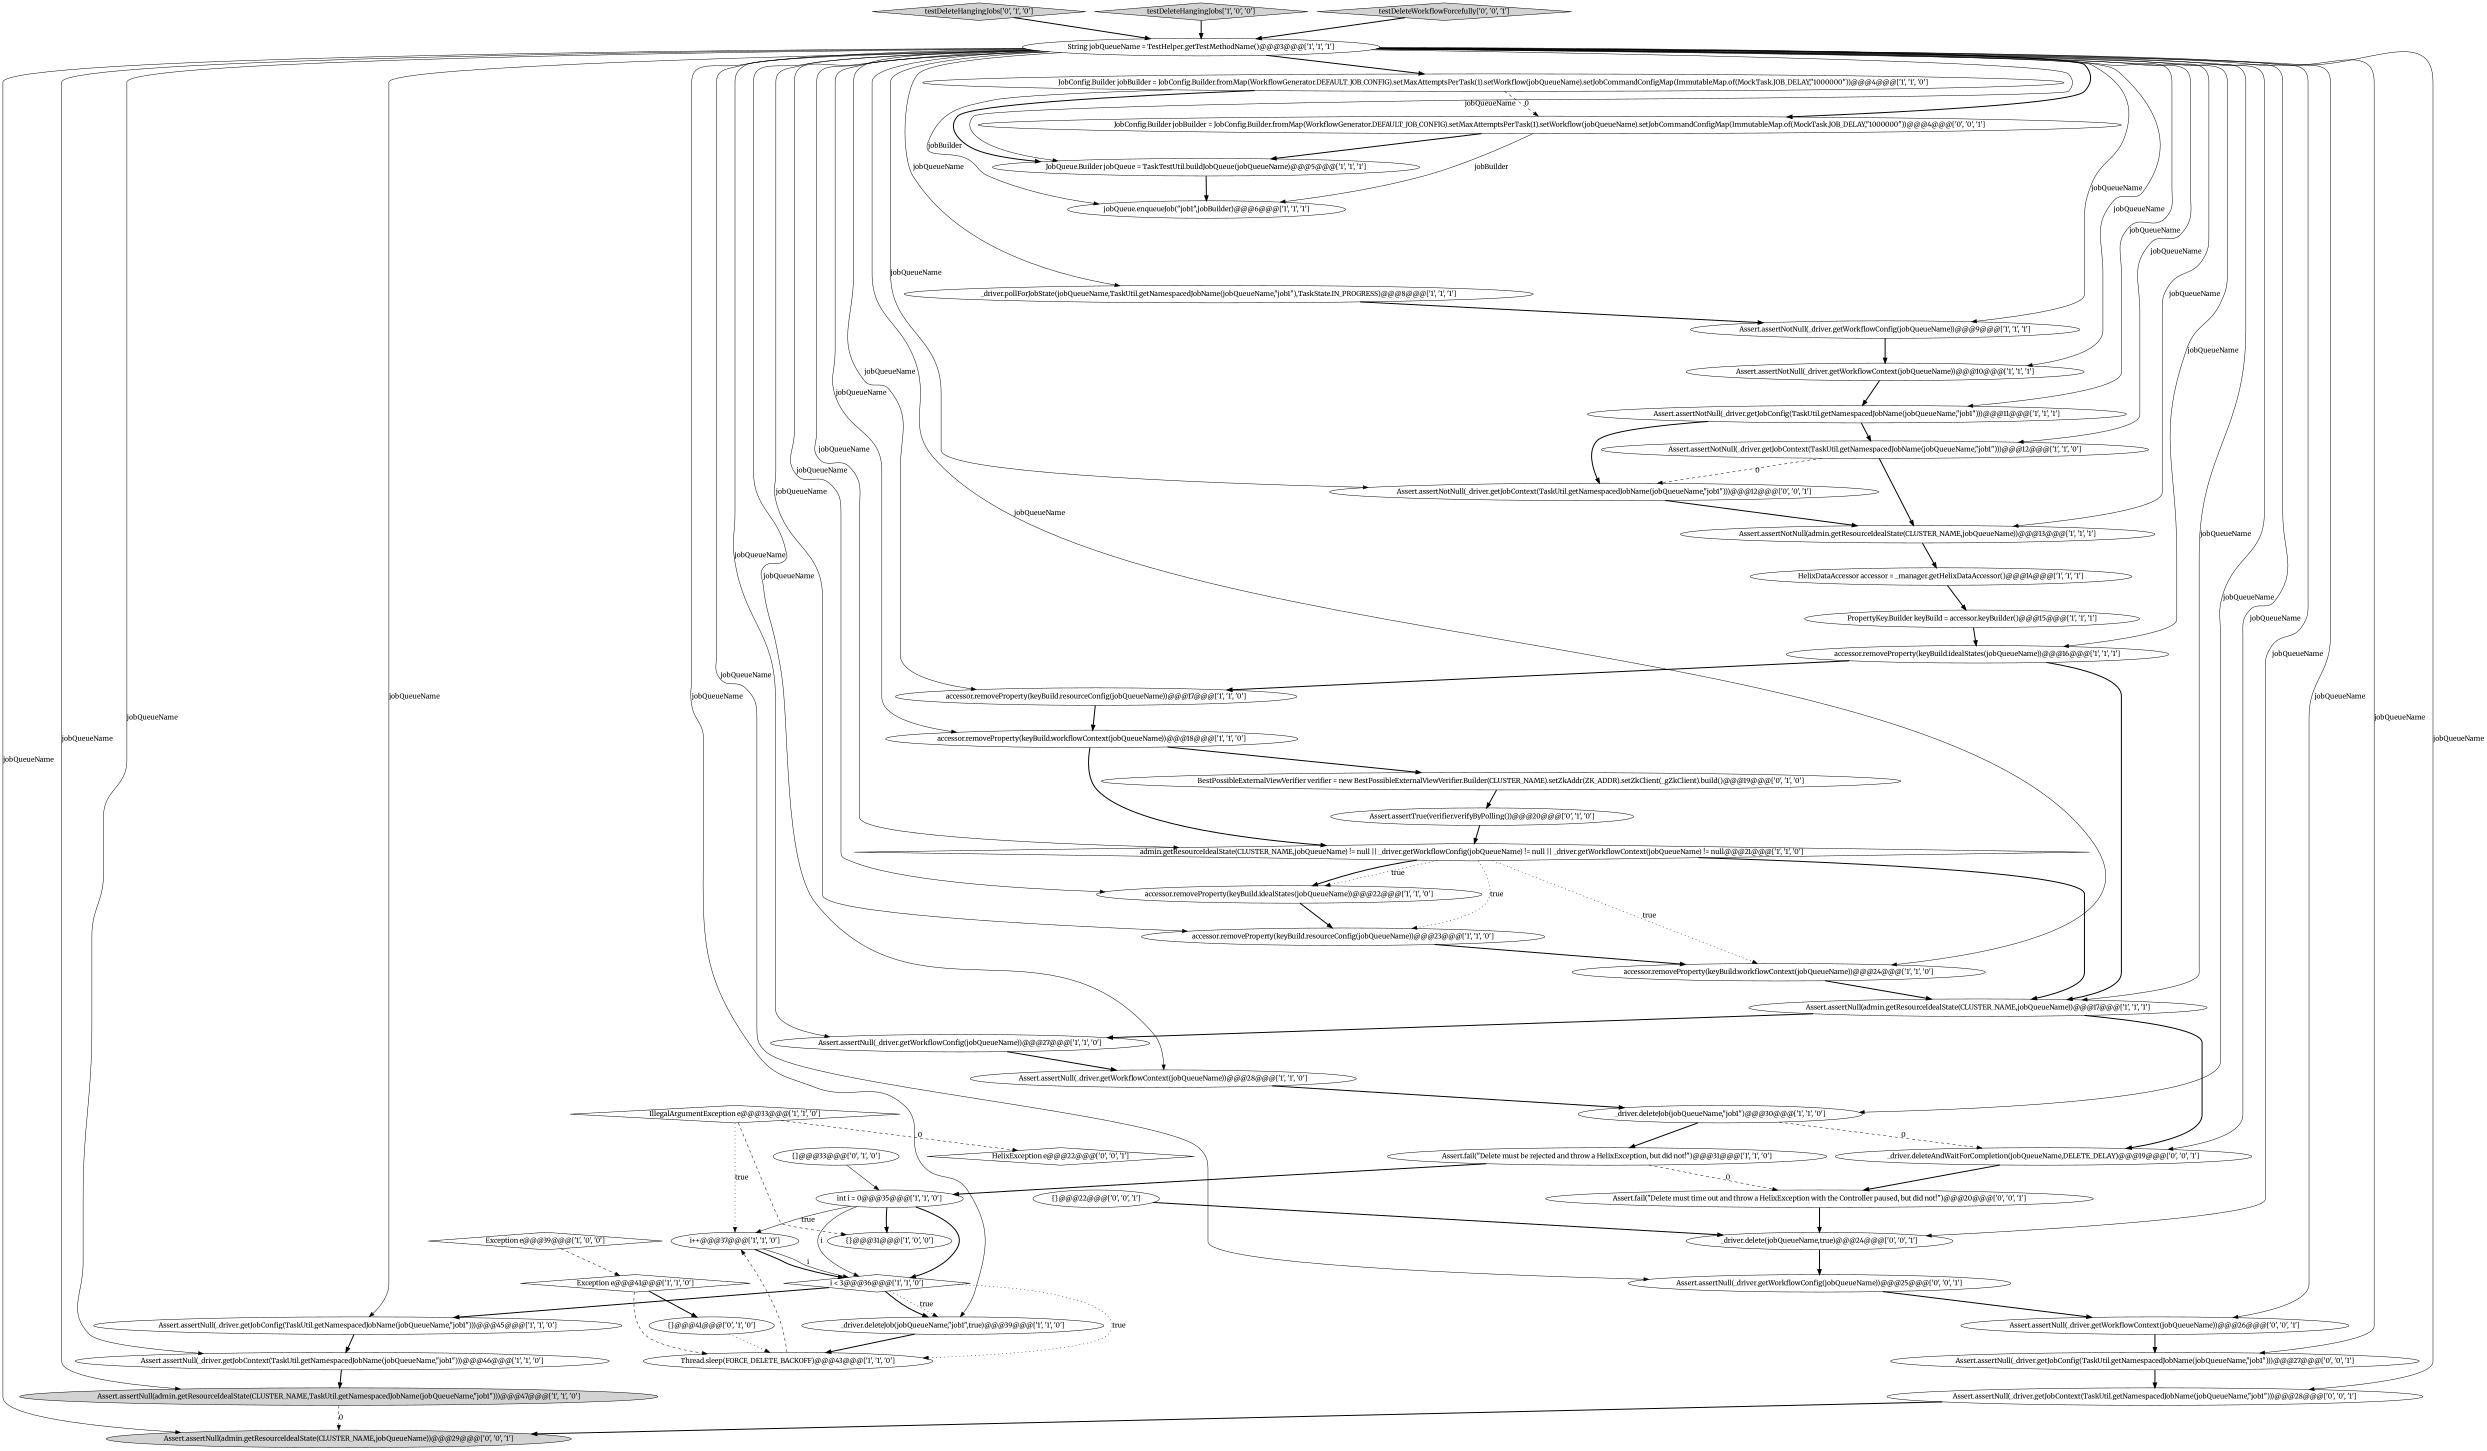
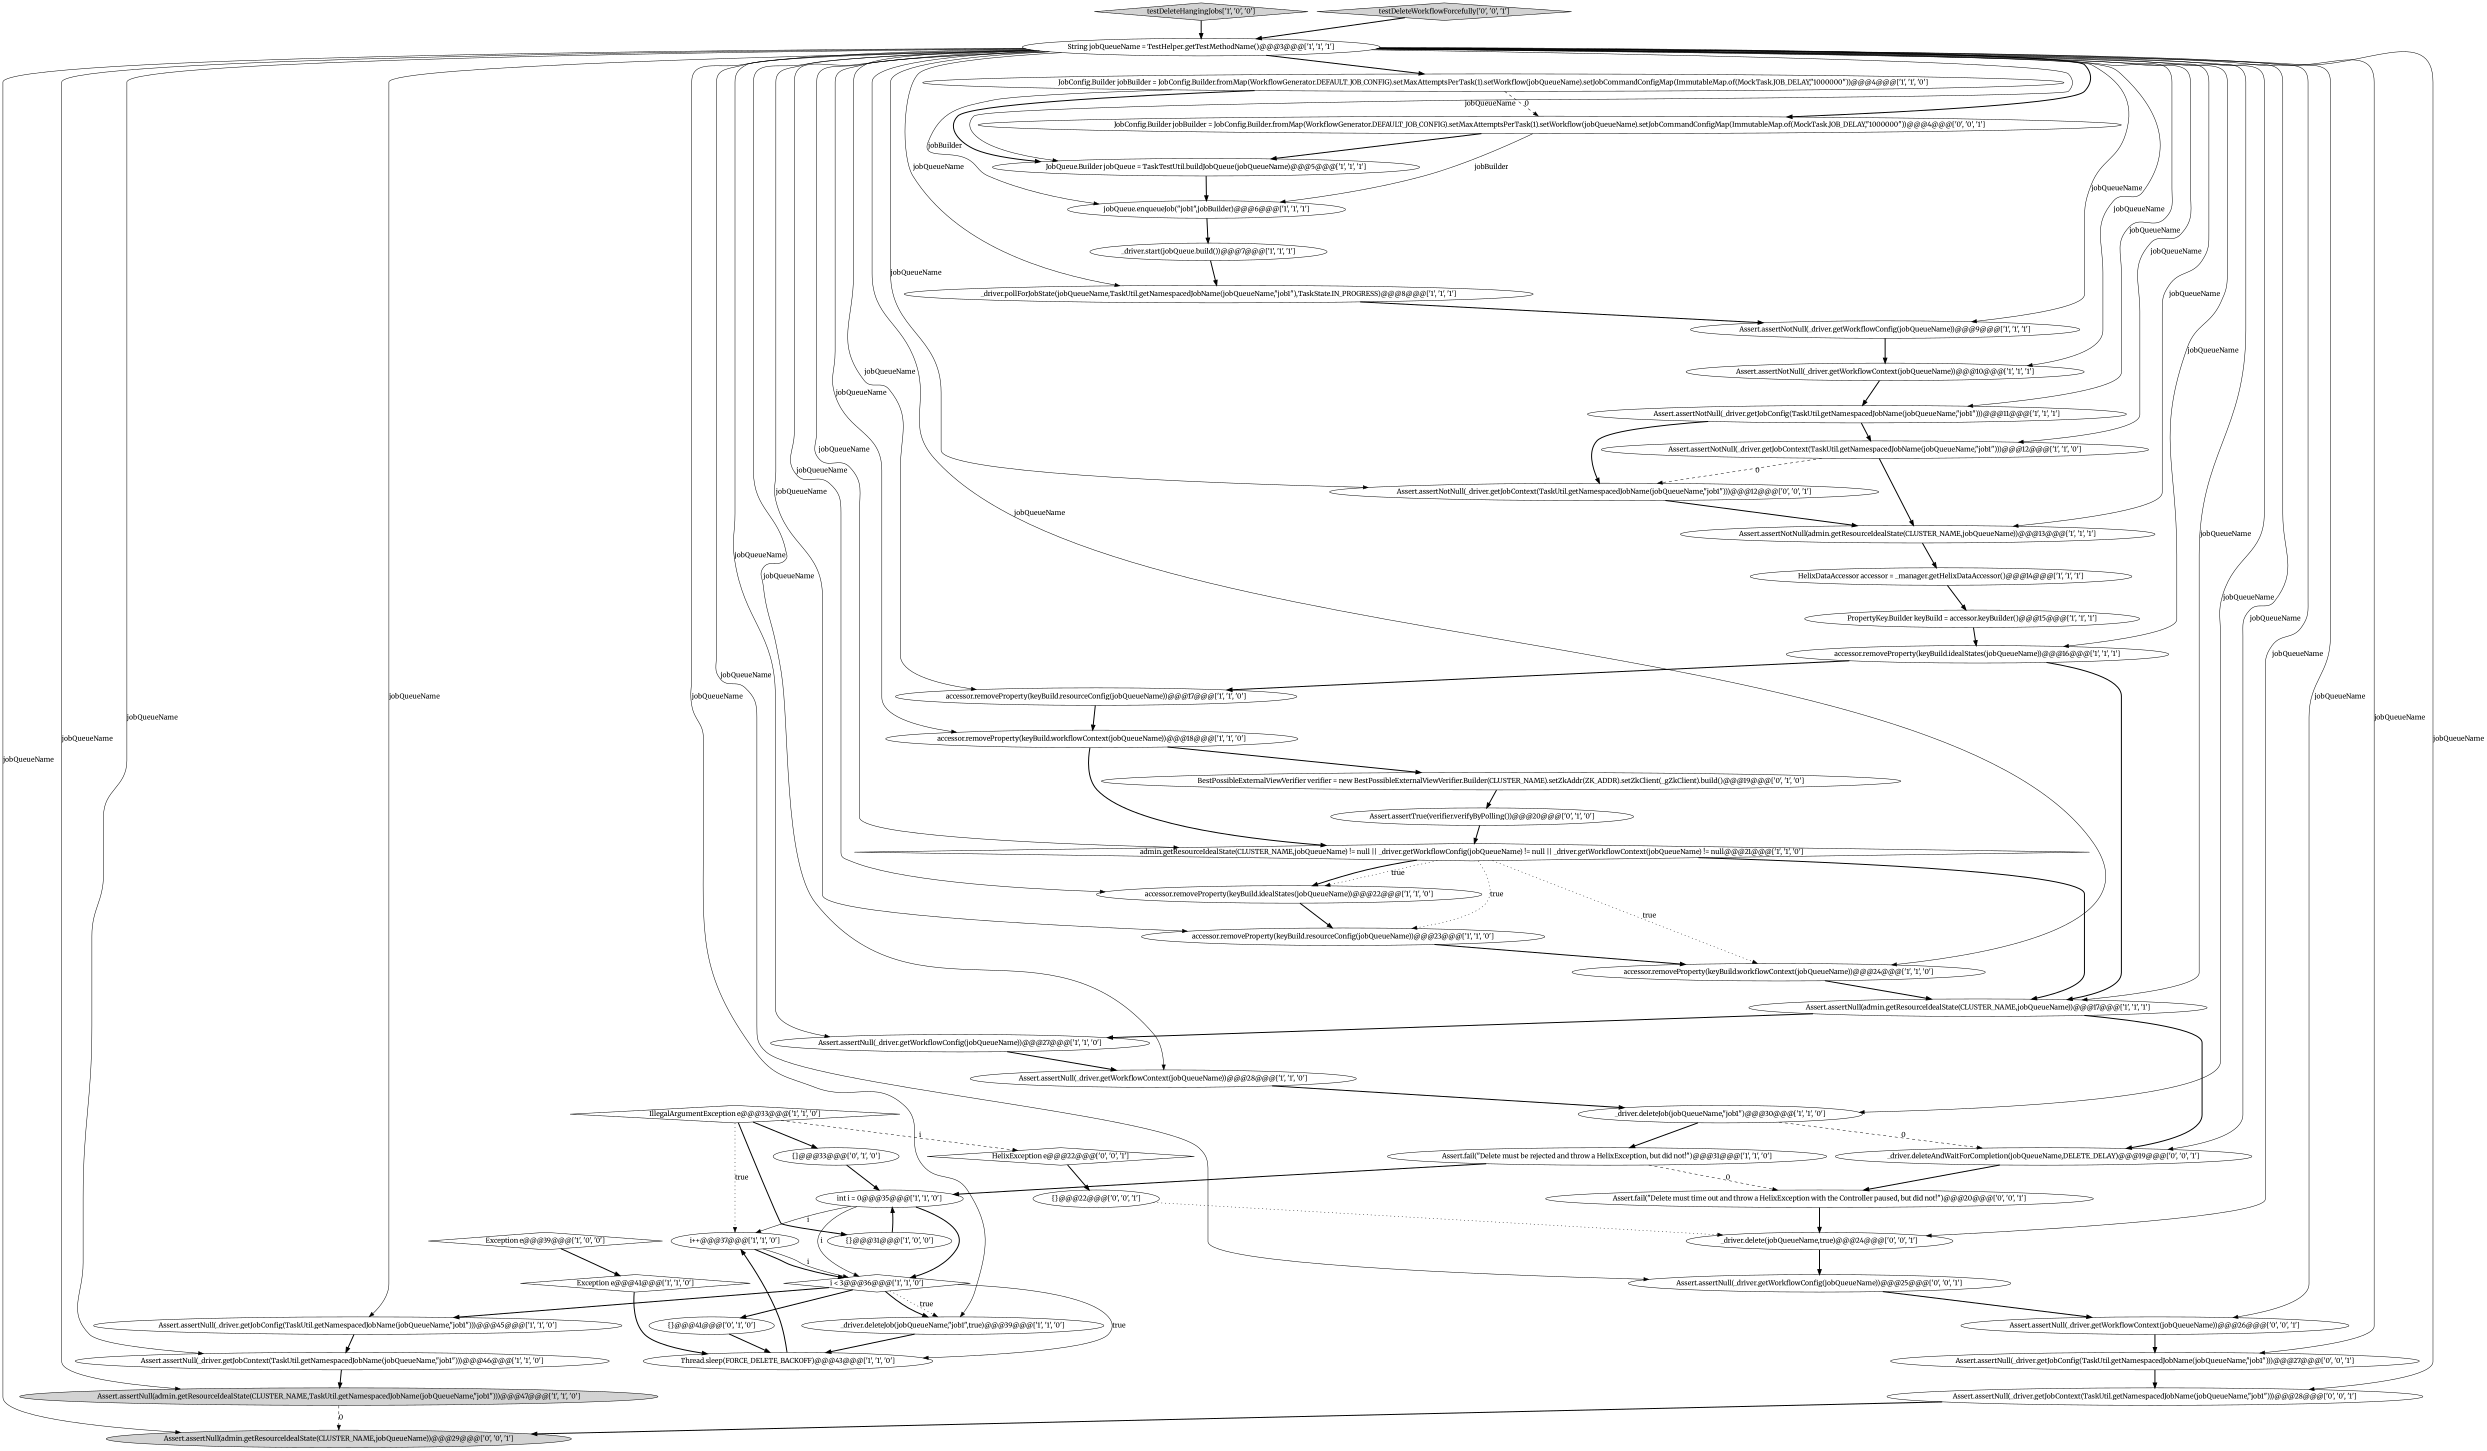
node "testDeleteHangingJobs['0', '1', '0']": removed
node "_driver.start(jobQueue.build())@@@7@@@['1', '1', '1']": added
edge "IllegalArgumentException e@@@33@@@['1', '1', '0']" -> "{}@@@33@@@['0', '1', '0']": added
edge "IllegalArgumentException e@@@33@@@['1', '1', '0']" -> "HelixException e@@@22@@@['0', '0', '1']": label "0" -> "i"
edge "{}@@@33@@@['0', '1', '0']" -> "int i = 0@@@35@@@['1', '1', '0']": style solid -> bold
edge "HelixException e@@@22@@@['0', '0', '1']" -> "{}@@@22@@@['0', '0', '1']": added
edge "IllegalArgumentException e@@@33@@@['1', '1', '0']" -> "{}@@@31@@@['1', '0', '0']": style dashed -> bold
edge "int i = 0@@@35@@@['1', '1', '0']" -> "{}@@@31@@@['1', '0', '0']": reversed
edge "{}@@@22@@@['0', '0', '1']" -> "_driver.delete(jobQueueName,true)@@@24@@@['0', '0', '1']": style bold -> dotted
edge "int i = 0@@@35@@@['1', '1', '0']" -> "i++@@@37@@@['1', '1', '0']": label "true" -> "i"
edge "Exception e@@@39@@@['1', '0', '0']" -> "Exception e@@@41@@@['1', '1', '0']": style dashed -> bold
edge "Thread.sleep(FORCE_DELETE_BACKOFF)@@@43@@@['1', '1', '0']" -> "i++@@@37@@@['1', '1', '0']": style dashed -> bold
edge "Exception e@@@41@@@['1', '1', '0']" -> "{}@@@41@@@['0', '1', '0']": now "i < 3@@@36@@@['1', '1', '0']" -> "{}@@@41@@@['0', '1', '0']"
edge "i < 3@@@36@@@['1', '1', '0']" -> "Thread.sleep(FORCE_DELETE_BACKOFF)@@@43@@@['1', '1', '0']": style dotted -> solid
edge "Exception e@@@41@@@['1', '1', '0']" -> "Thread.sleep(FORCE_DELETE_BACKOFF)@@@43@@@['1', '1', '0']": style dashed -> bold
edge "{}@@@41@@@['0', '1', '0']" -> "Thread.sleep(FORCE_DELETE_BACKOFF)@@@43@@@['1', '1', '0']": style dotted -> bold
